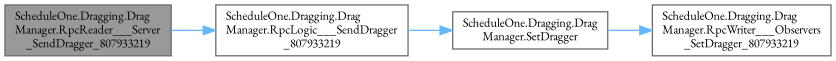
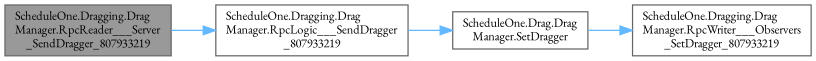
node "ScheduleOne.Dragging.Drag Manager.SetDragger": label "ScheduleOne.Dragging.Drag Manager.SetDragger" -> "ScheduleOne.Drag.Drag Manager.SetDragger"
